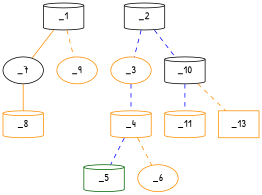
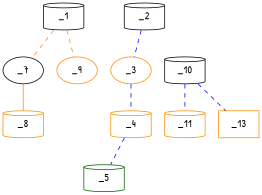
edge "_2" -- "_10": removed
edge "_1" -- "_7": style solid -> dashed
edge "_10" -- "_13": color darkorange -> blue
node "_6": removed
